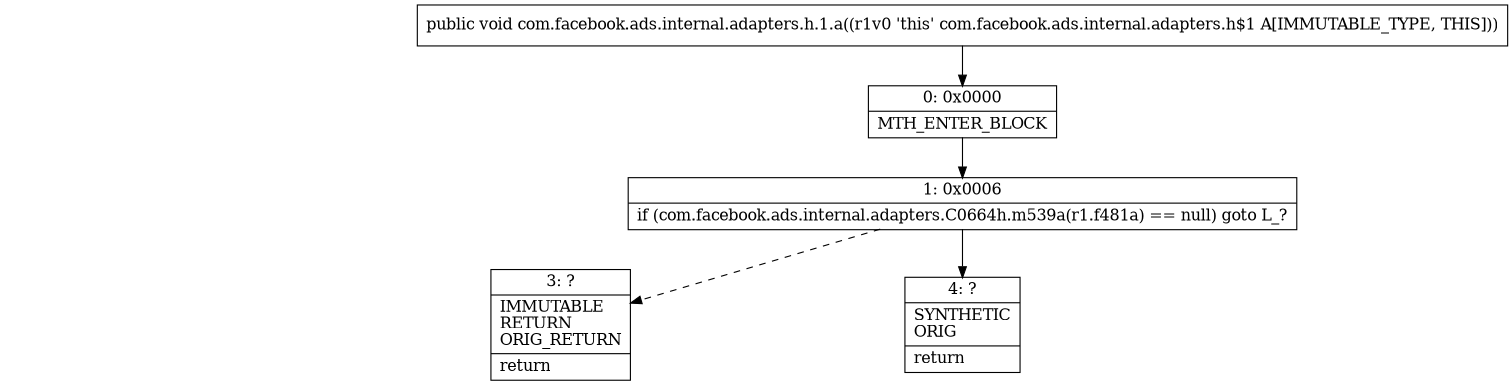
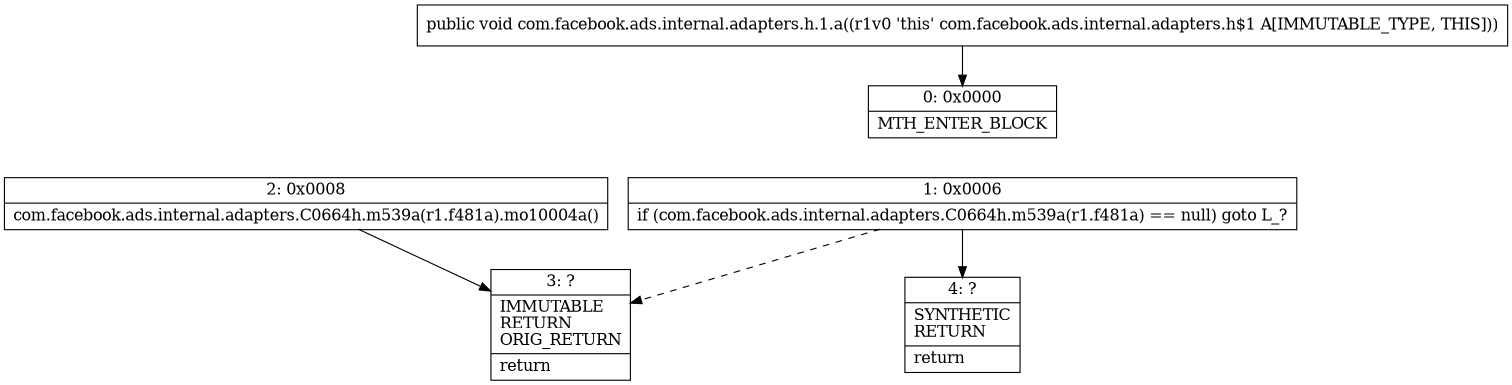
edge "0: 0x0000" -> "1: 0x0006": removed
node "2: 0x0008": added
node "4: ?": text "ORIG" -> "RETURN"
